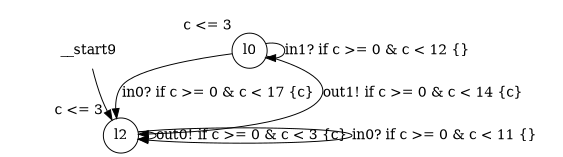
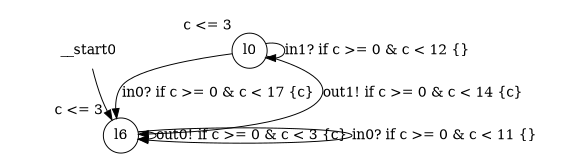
node "__start9": label "__start9" -> "__start0"
node "l2 c <= 3": label "l2 c <= 3" -> "l6 c <= 3"
